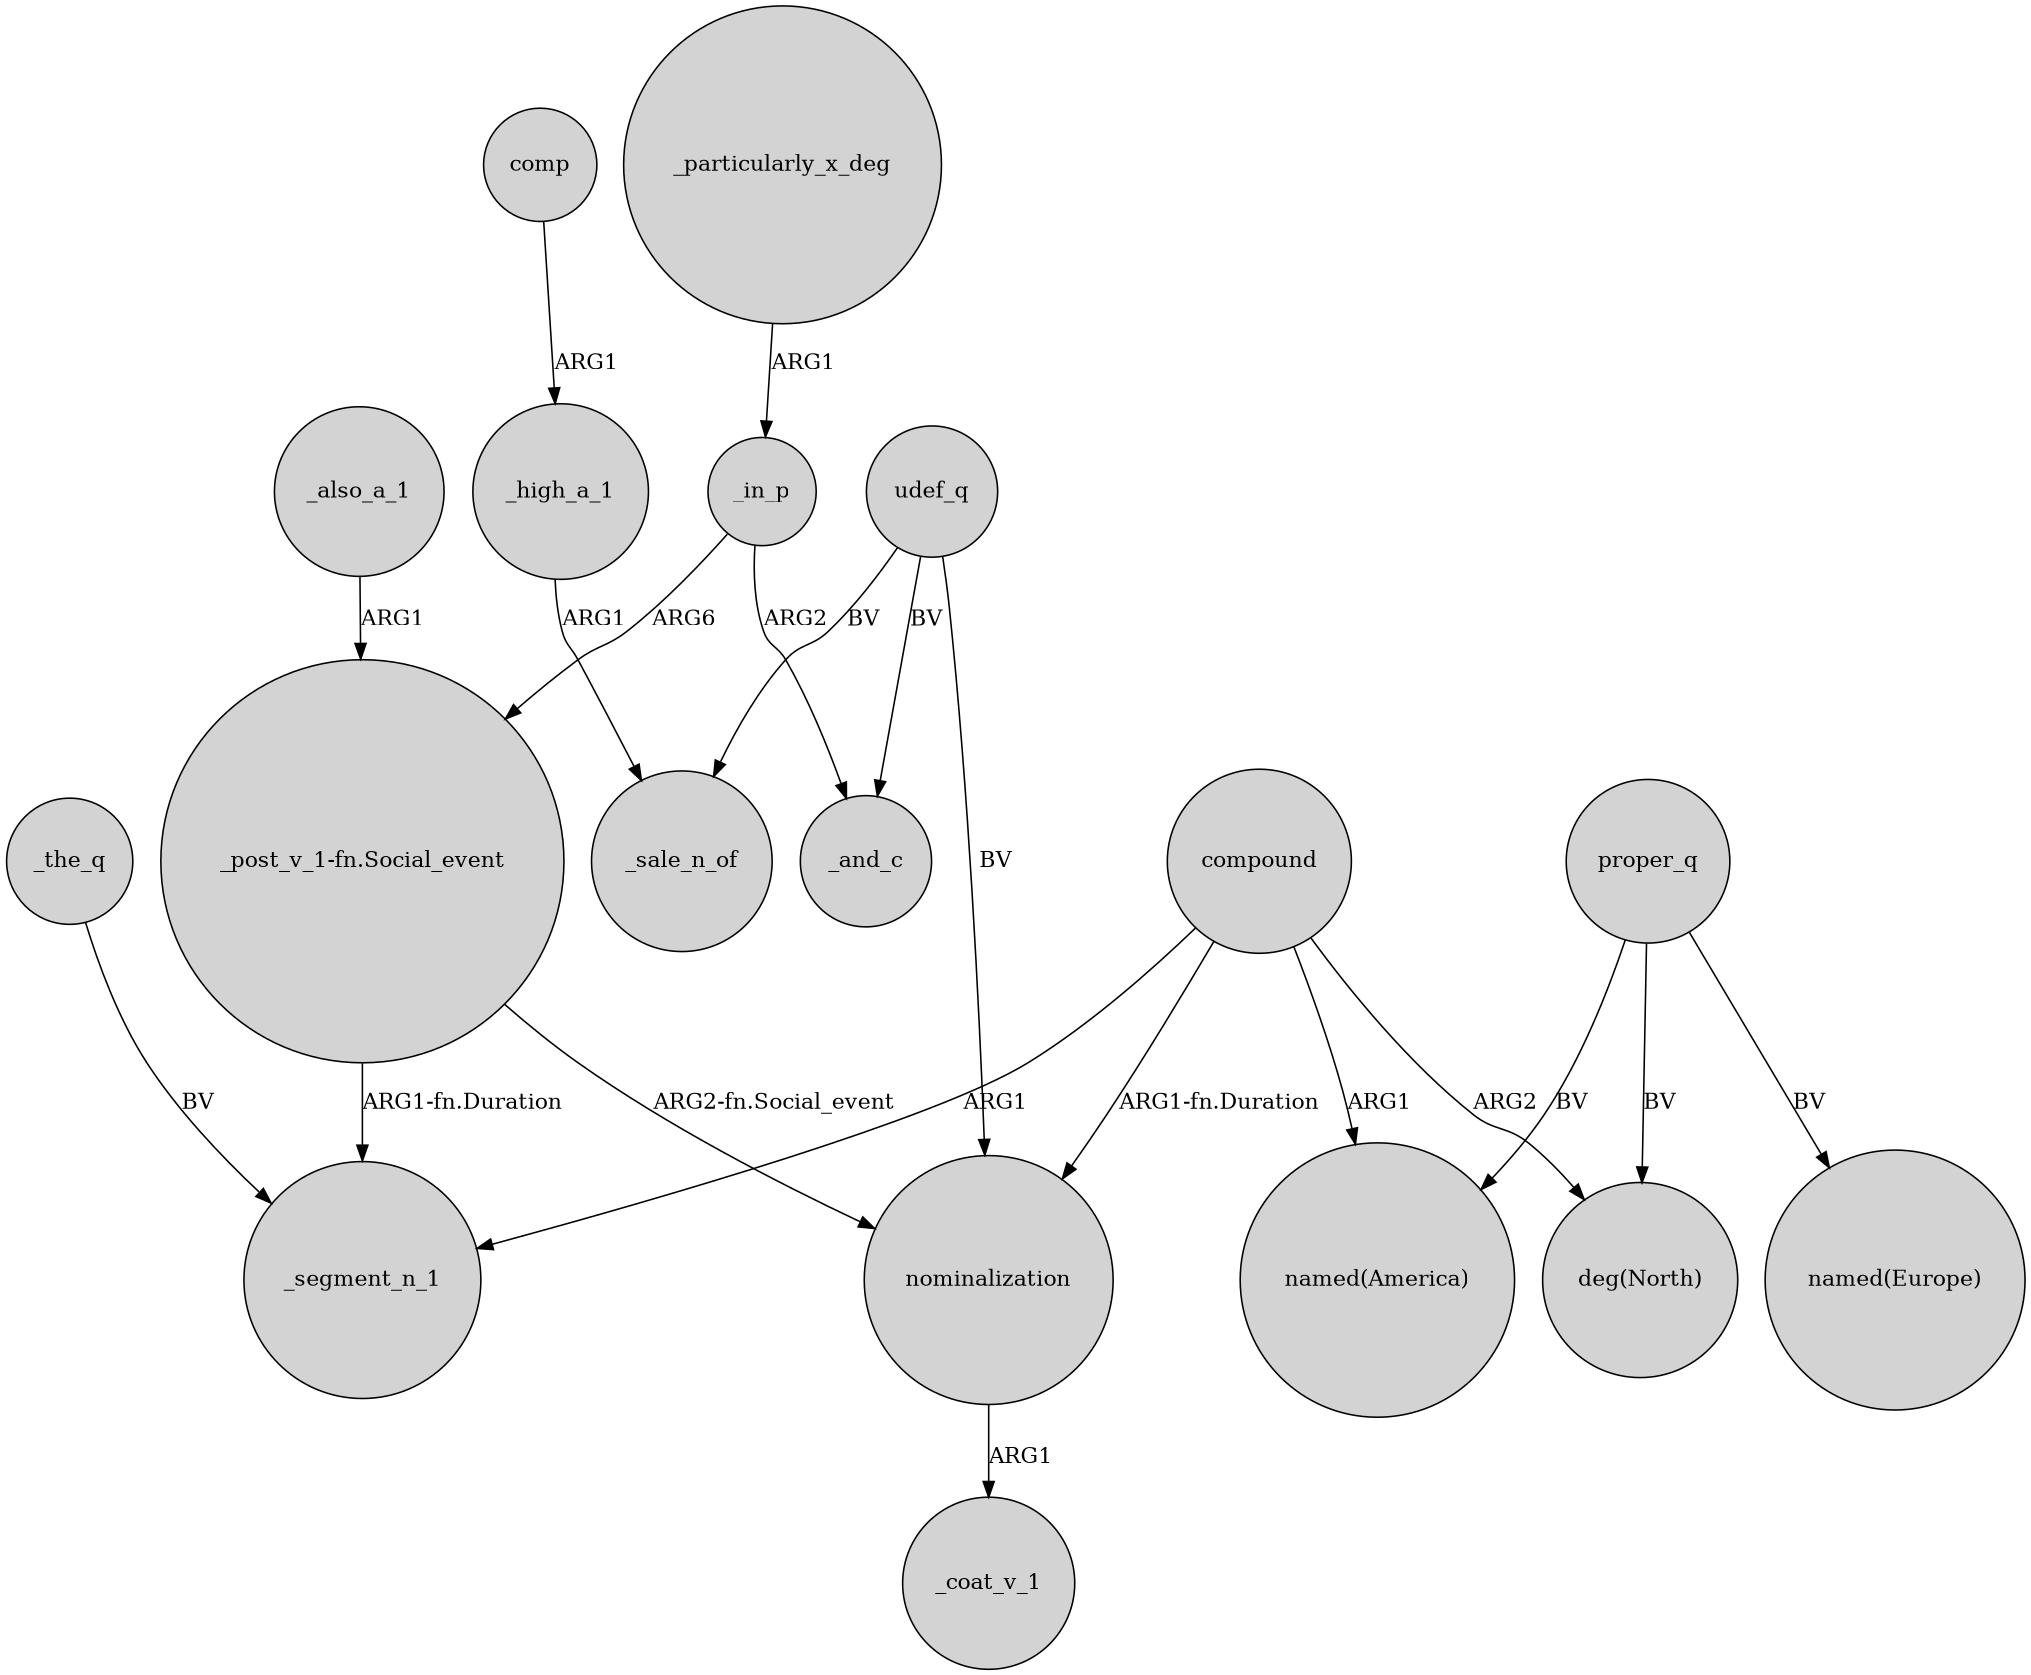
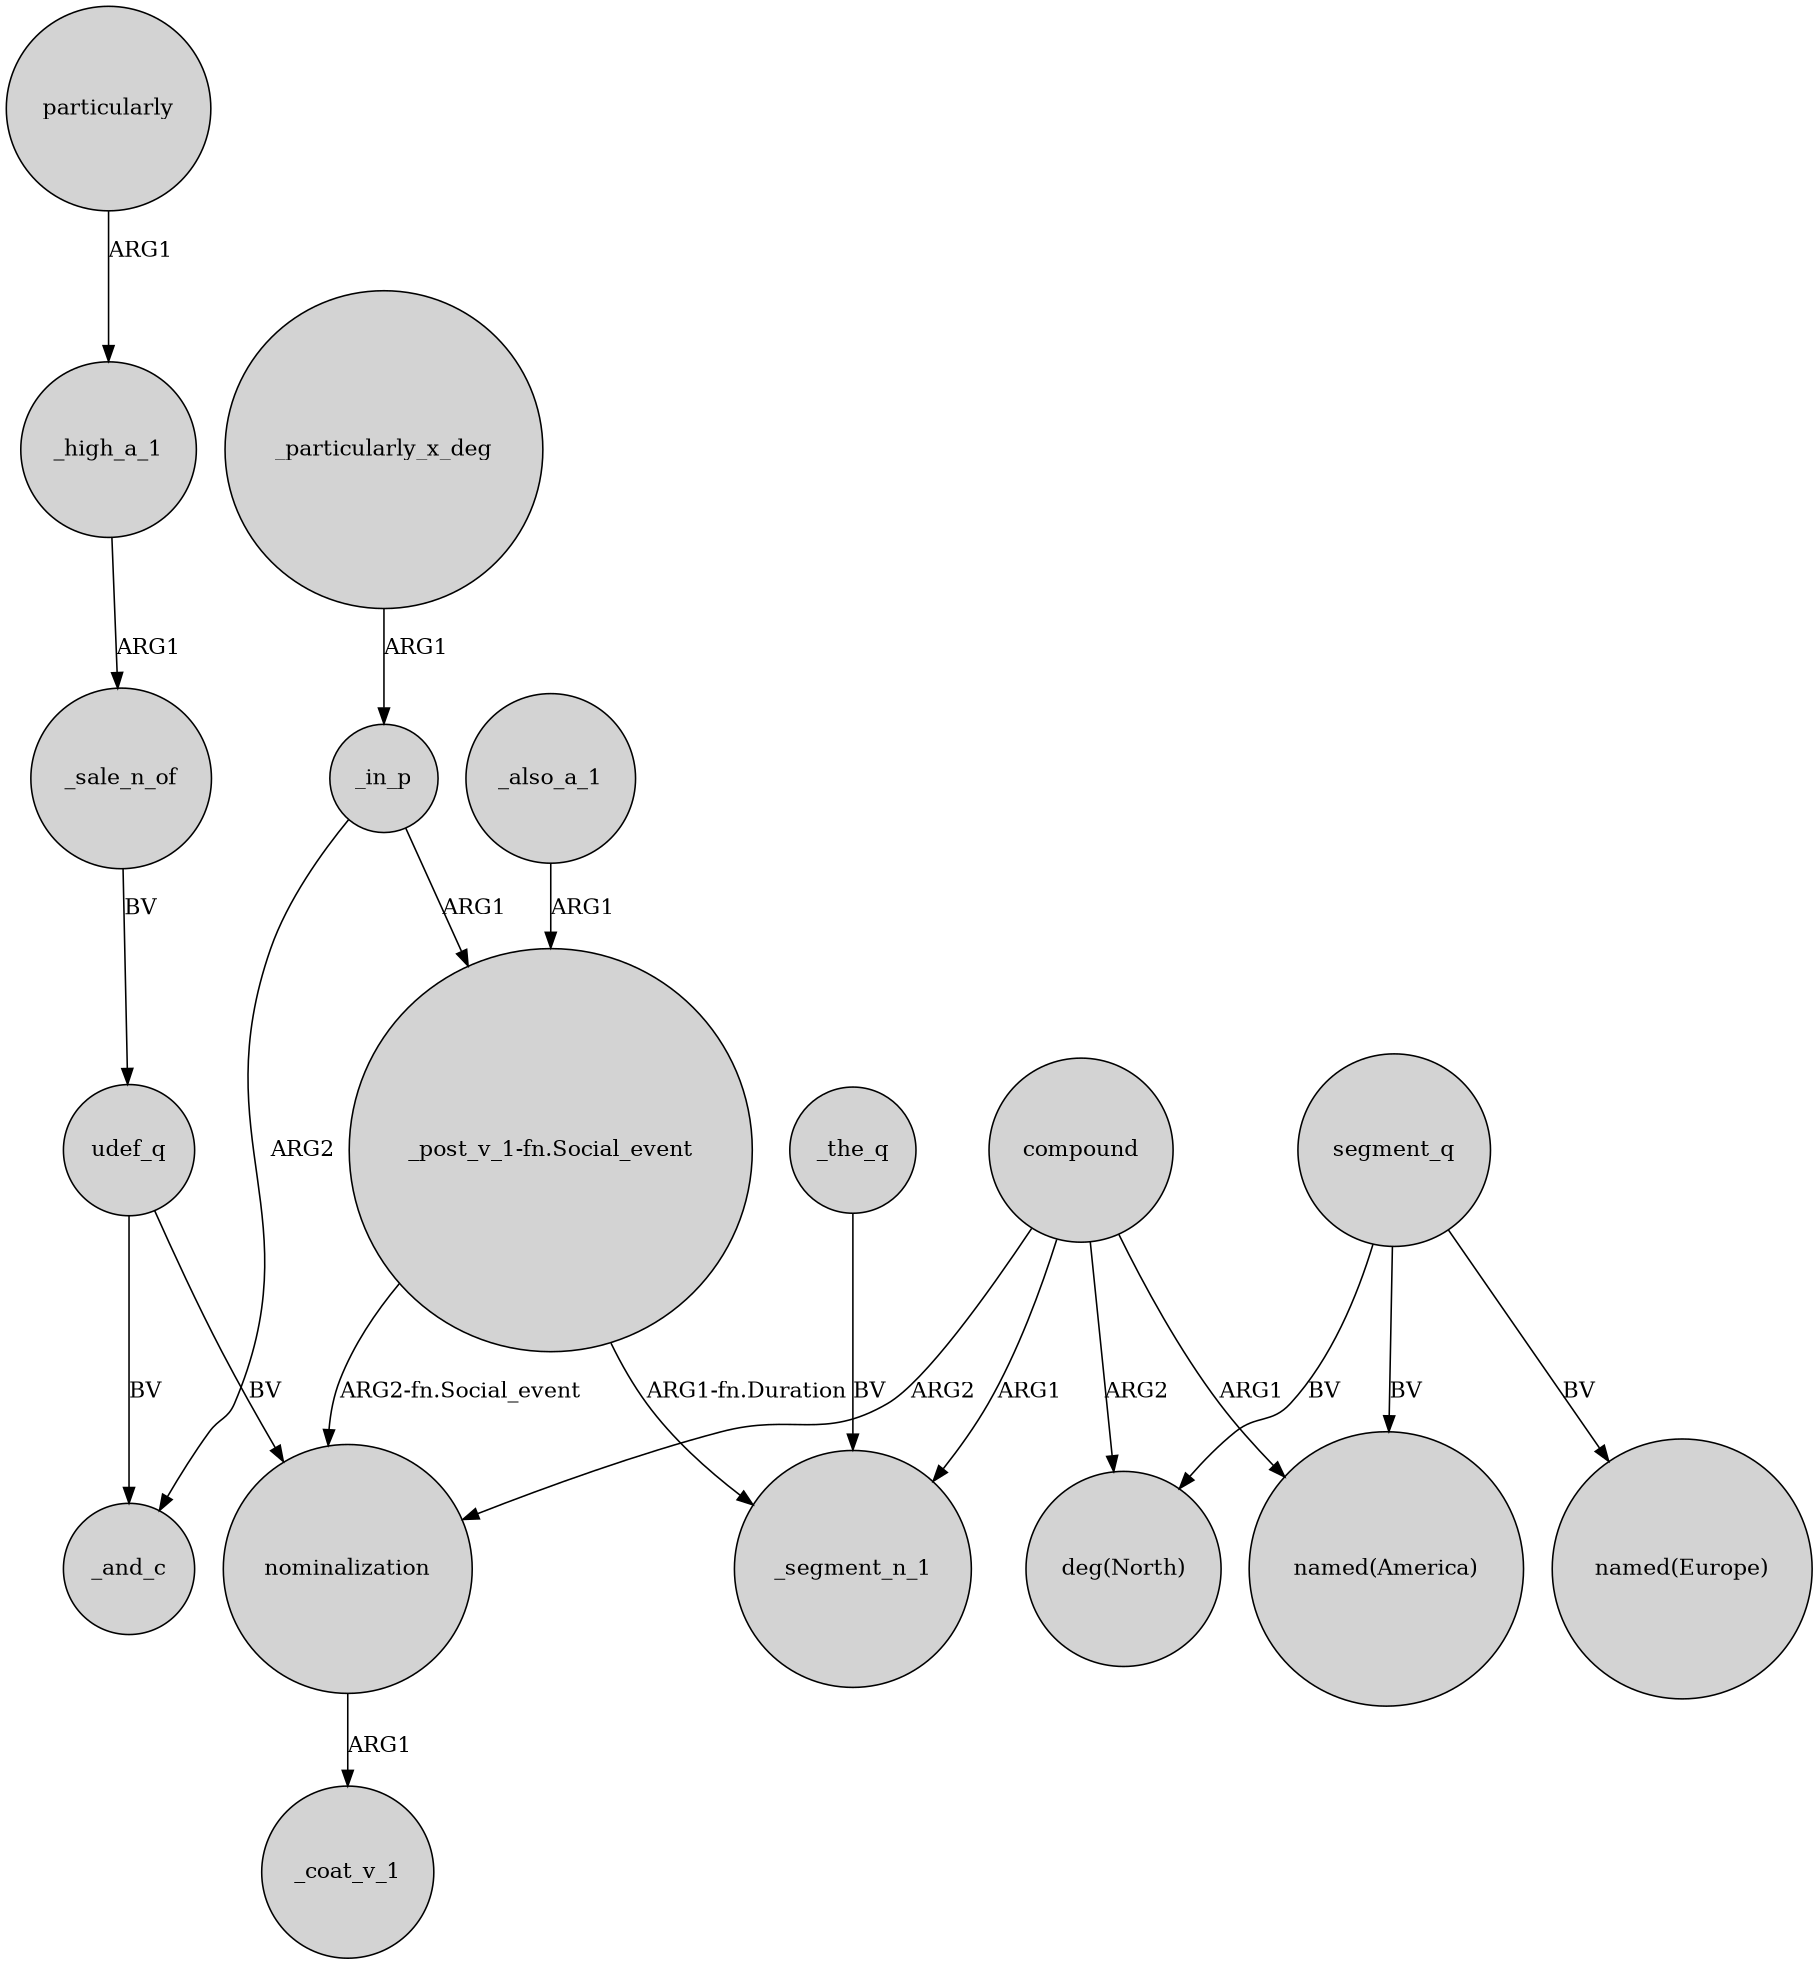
node "comp": label "comp" -> "particularly"
edge "_in_p" -> "_post_v_1-fn.Social_event": label "ARG6" -> "ARG1"
edge "udef_q" -> "_sale_n_of": reversed
node "proper_q": label "proper_q" -> "segment_q"
edge "compound" -> "nominalization": label "ARG1-fn.Duration" -> "ARG2"
